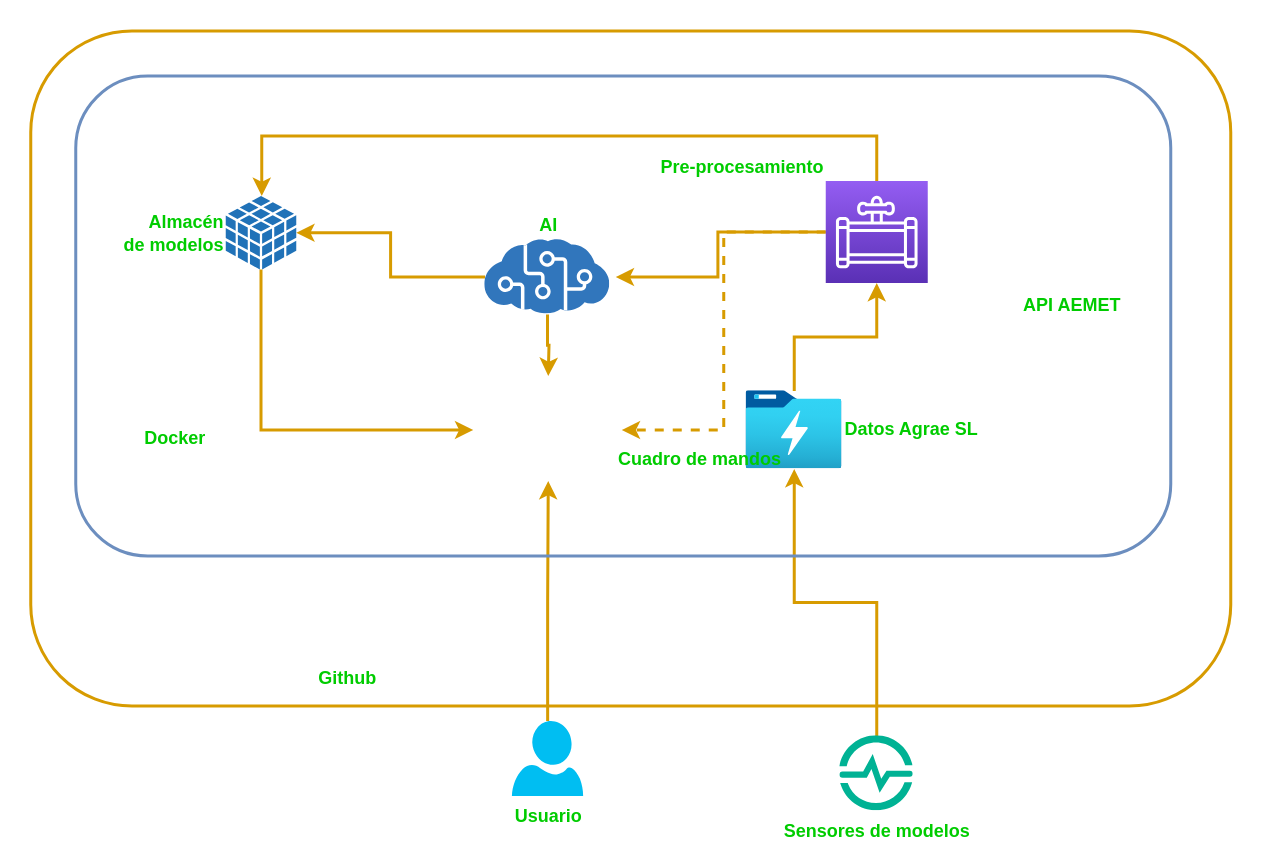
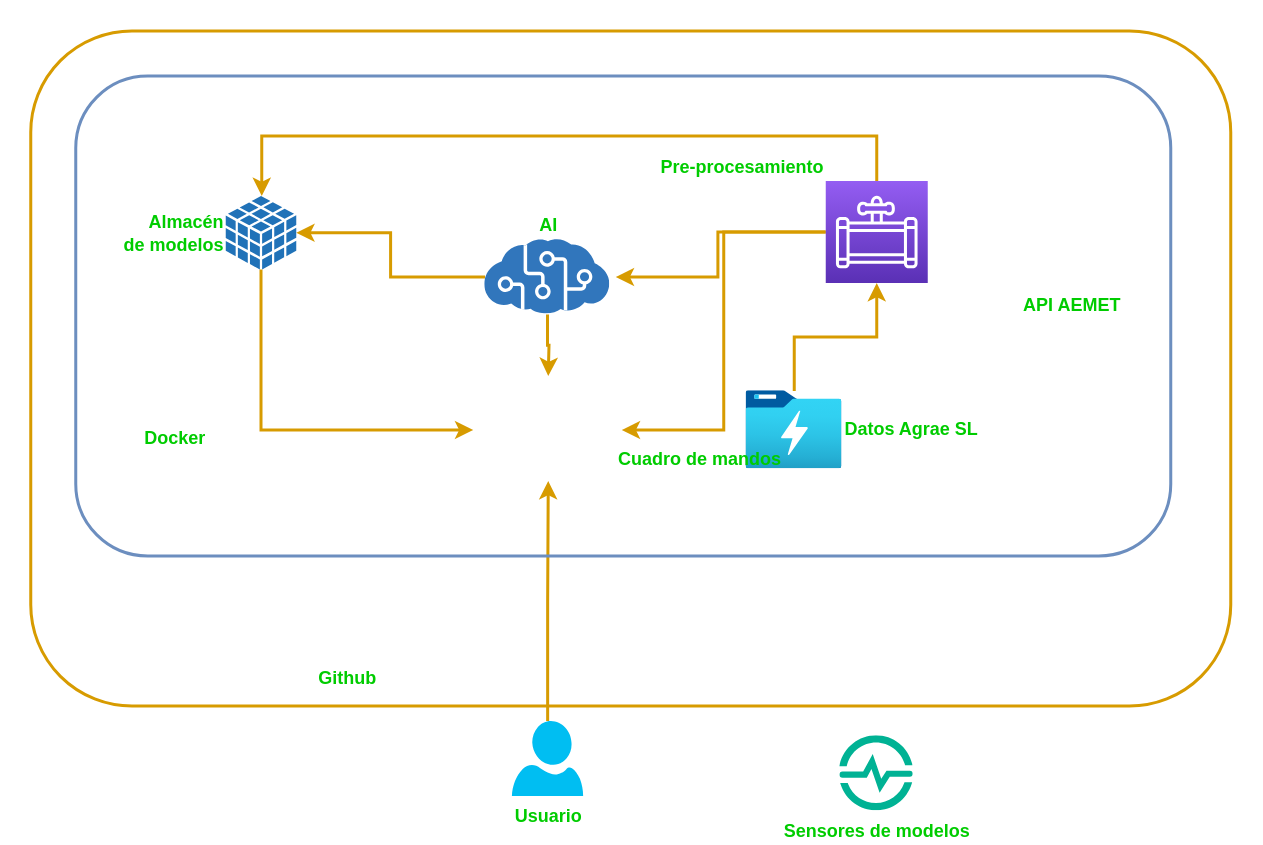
edge "Pre-procesamiento" -> "Cuadro de mandos": style dashed -> solid
edge "Sensores de modelos" -> "Datos Agrae SL": removed
